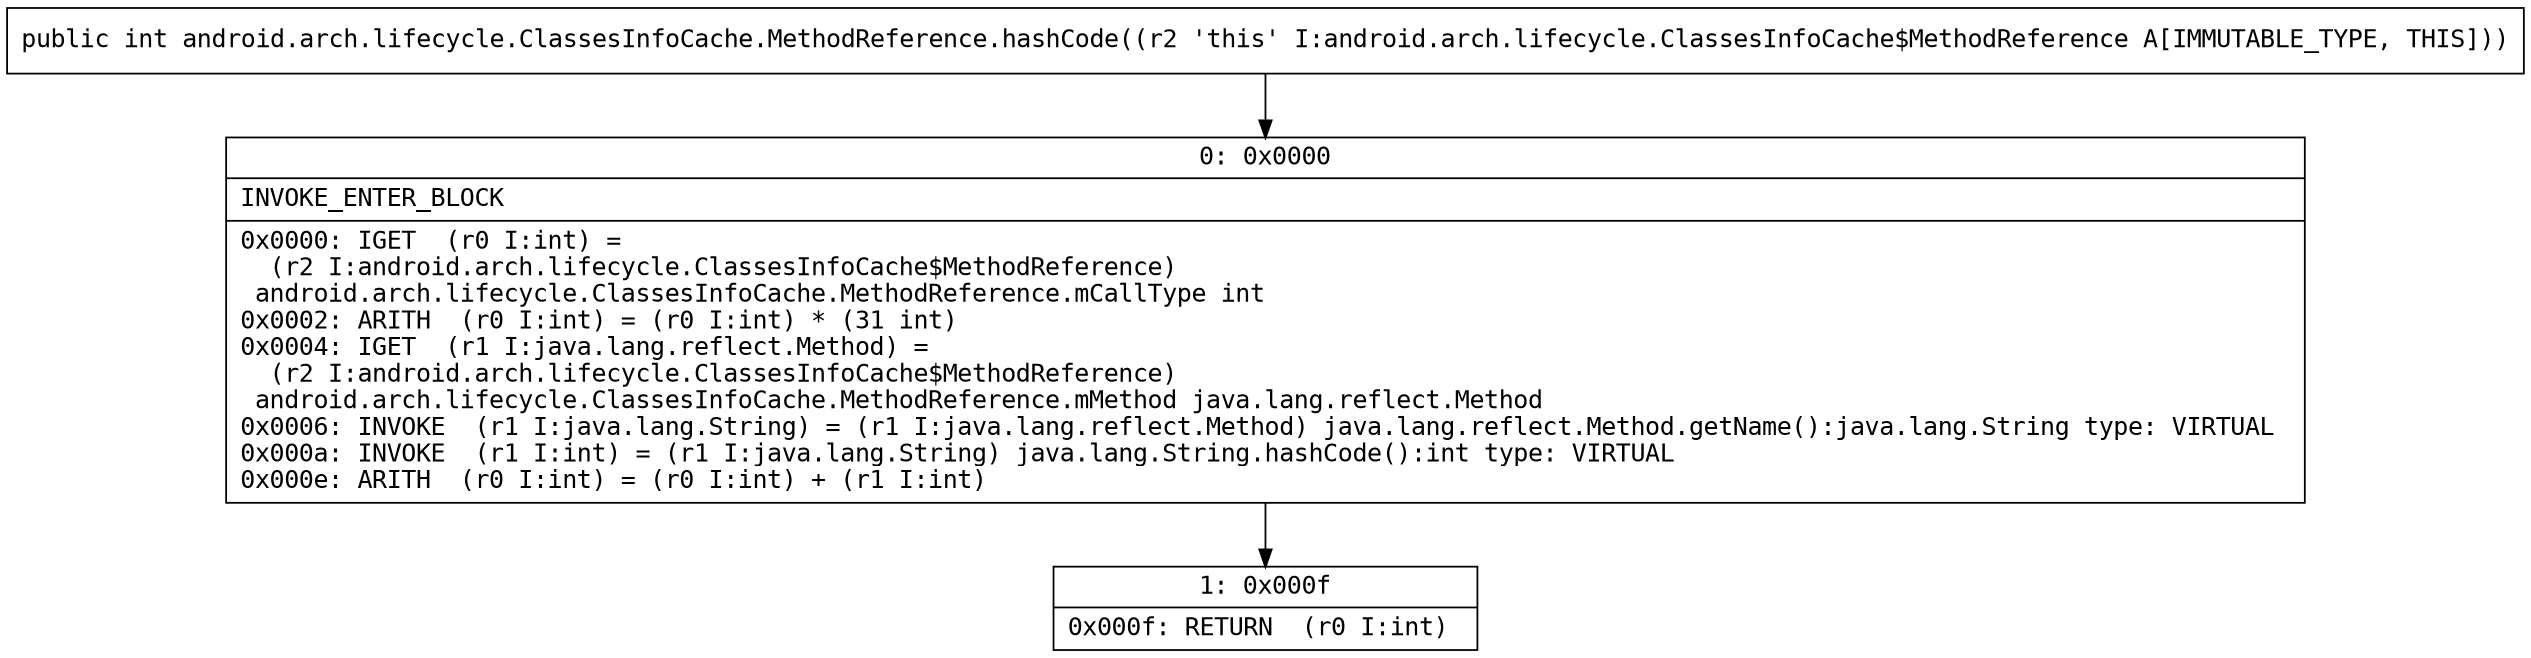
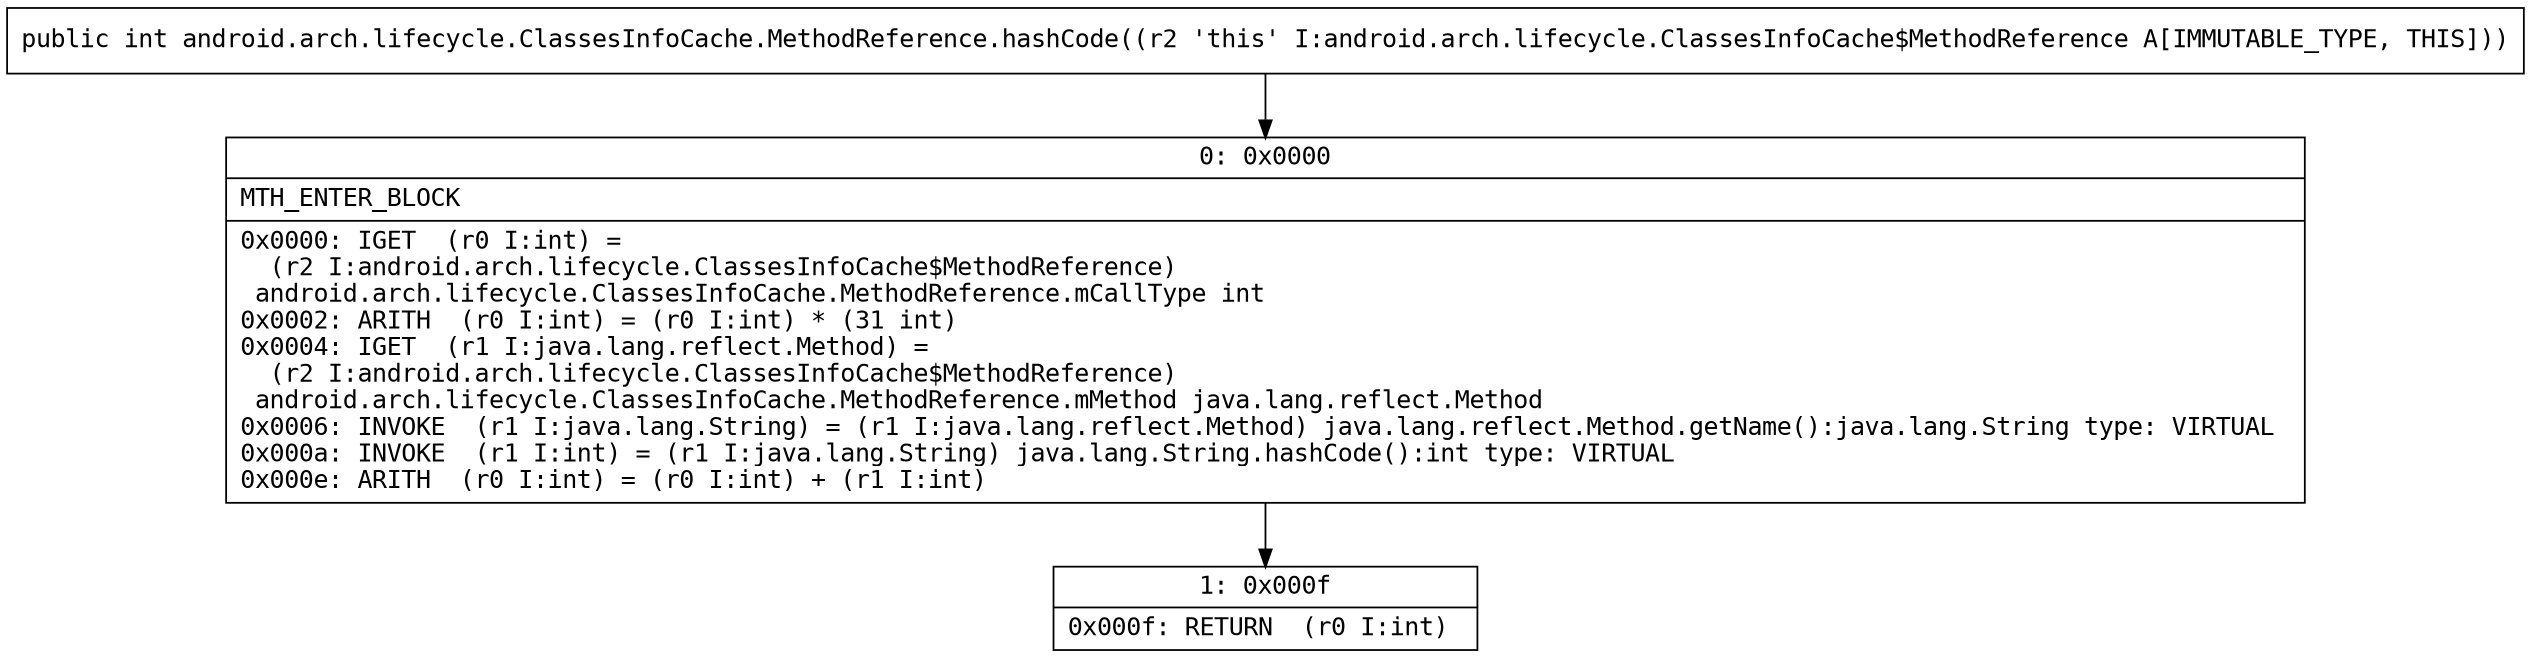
node "0: 0x0000": text "INVOKE_ENTER_BLOCK" -> "MTH_ENTER_BLOCK"
